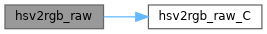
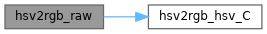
node "hsv2rgb_raw_C": label "hsv2rgb_raw_C" -> "hsv2rgb_hsv_C"
